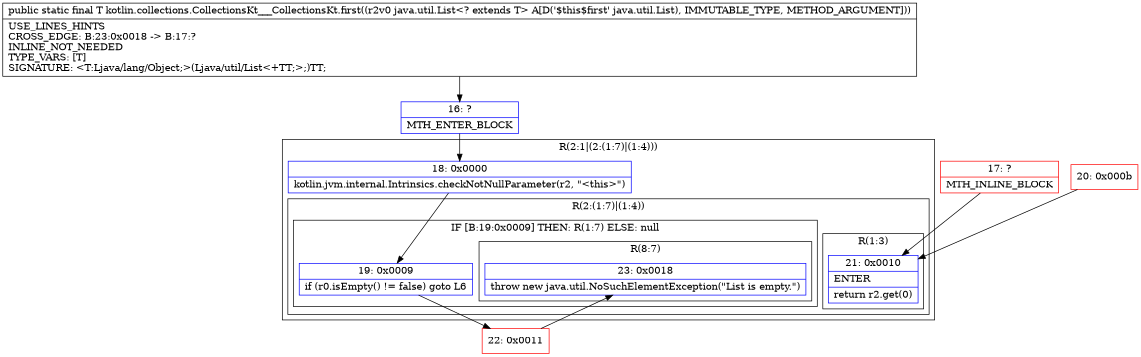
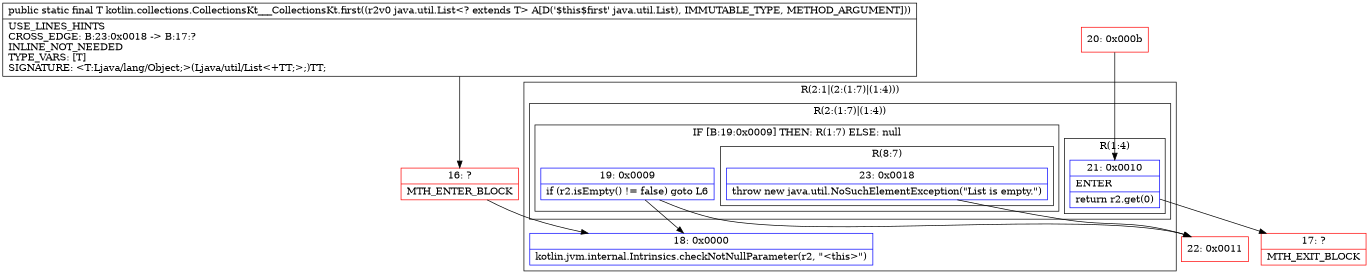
node "16: ?": color blue -> red
node "17: ?": text "MTH_INLINE_BLOCK" -> "MTH_EXIT_BLOCK"
edge "17: ?" -> "21: 0x0010": reversed
edge "18: 0x0000" -> "19: 0x0009": reversed
cluster "R(1:3)": label "R(1:3)" -> "R(1:4)"
node "19: 0x0009": text "if (r0.isEmpty() != false) goto L6" -> "if (r2.isEmpty() != false) goto L6"
edge "22: 0x0011" -> "23: 0x0018": reversed
